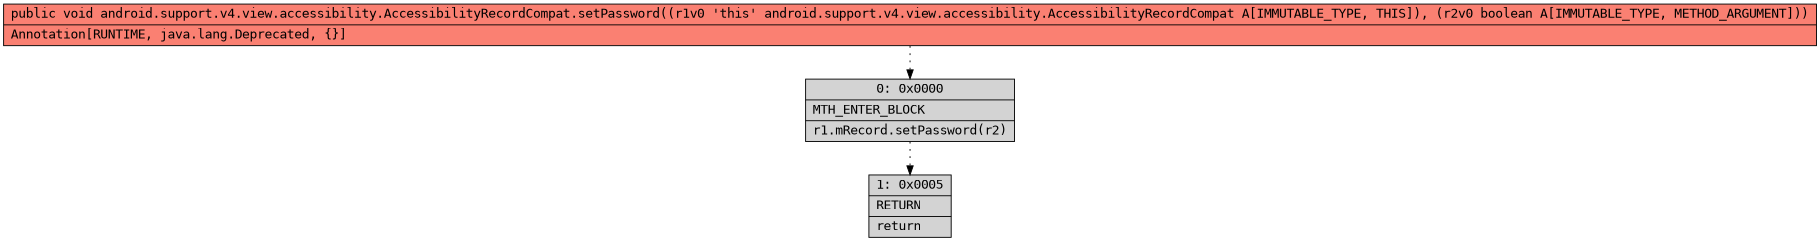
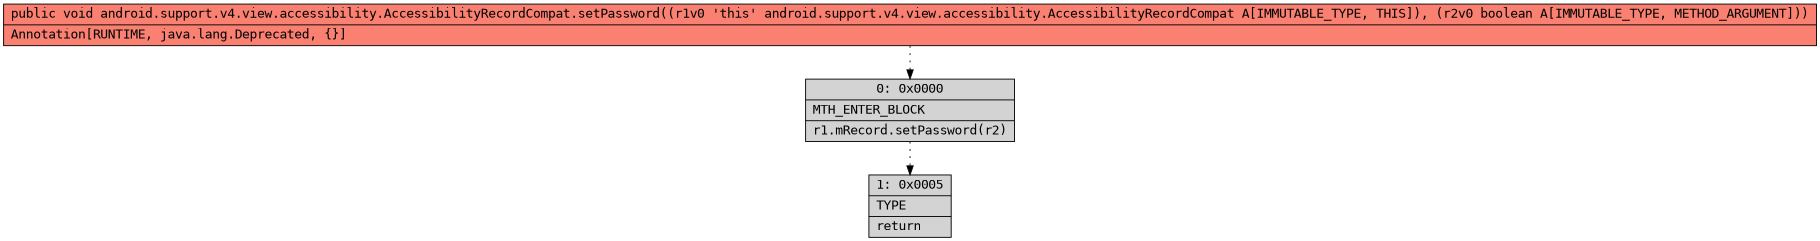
node "1: 0x0005": text "RETURN" -> "TYPE"
